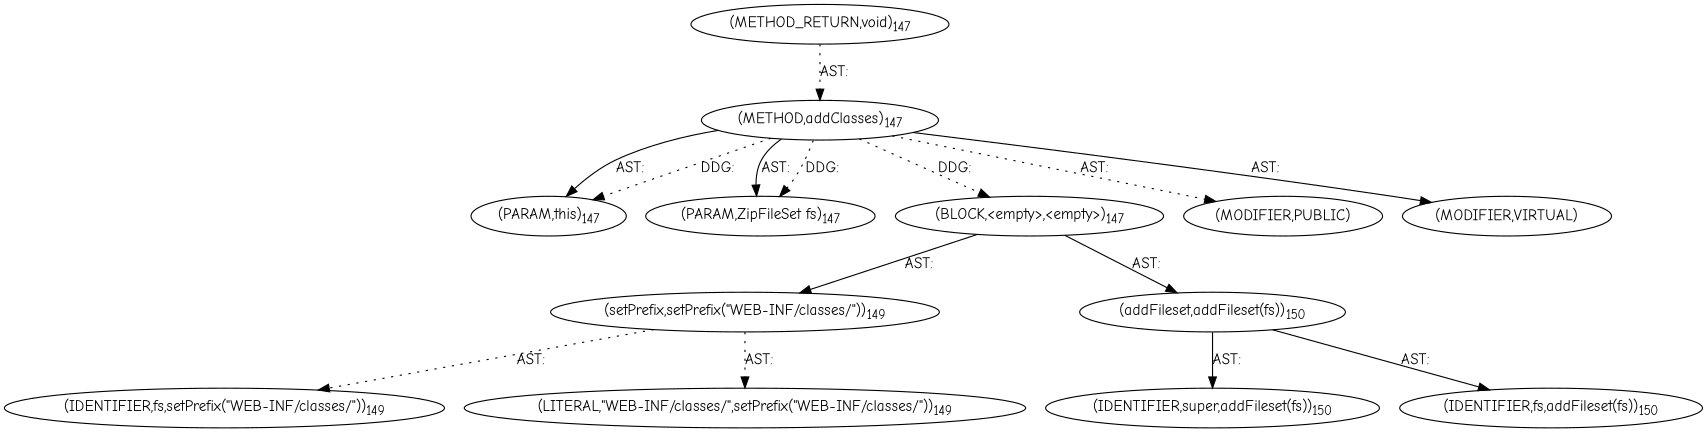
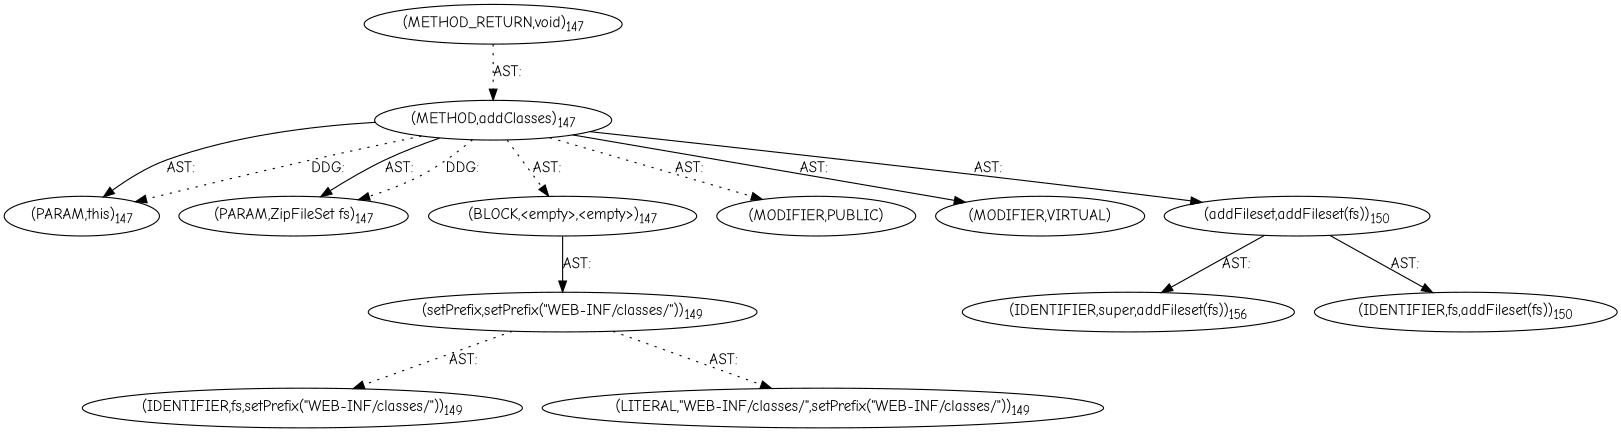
edge "(METHOD,addClasses)" -> "(BLOCK,<empty>,<empty>)": label "DDG: " -> "AST: "
edge "(BLOCK,<empty>,<empty>)" -> "(addFileset,addFileset(fs))": now "(METHOD,addClasses)" -> "(addFileset,addFileset(fs))"
node "(IDENTIFIER,super,addFileset(fs))": text "150" -> "156"
